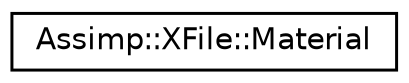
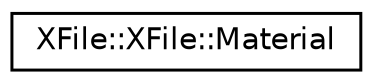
node "Assimp::XFile::Material": label "Assimp::XFile::Material" -> "XFile::XFile::Material"
